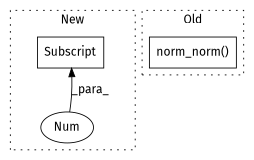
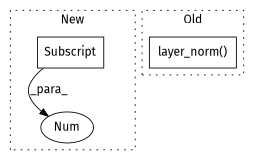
node "norm_norm()": label "norm_norm()" -> "layer_norm()"
edge "Num" -> "Subscript": reversed
